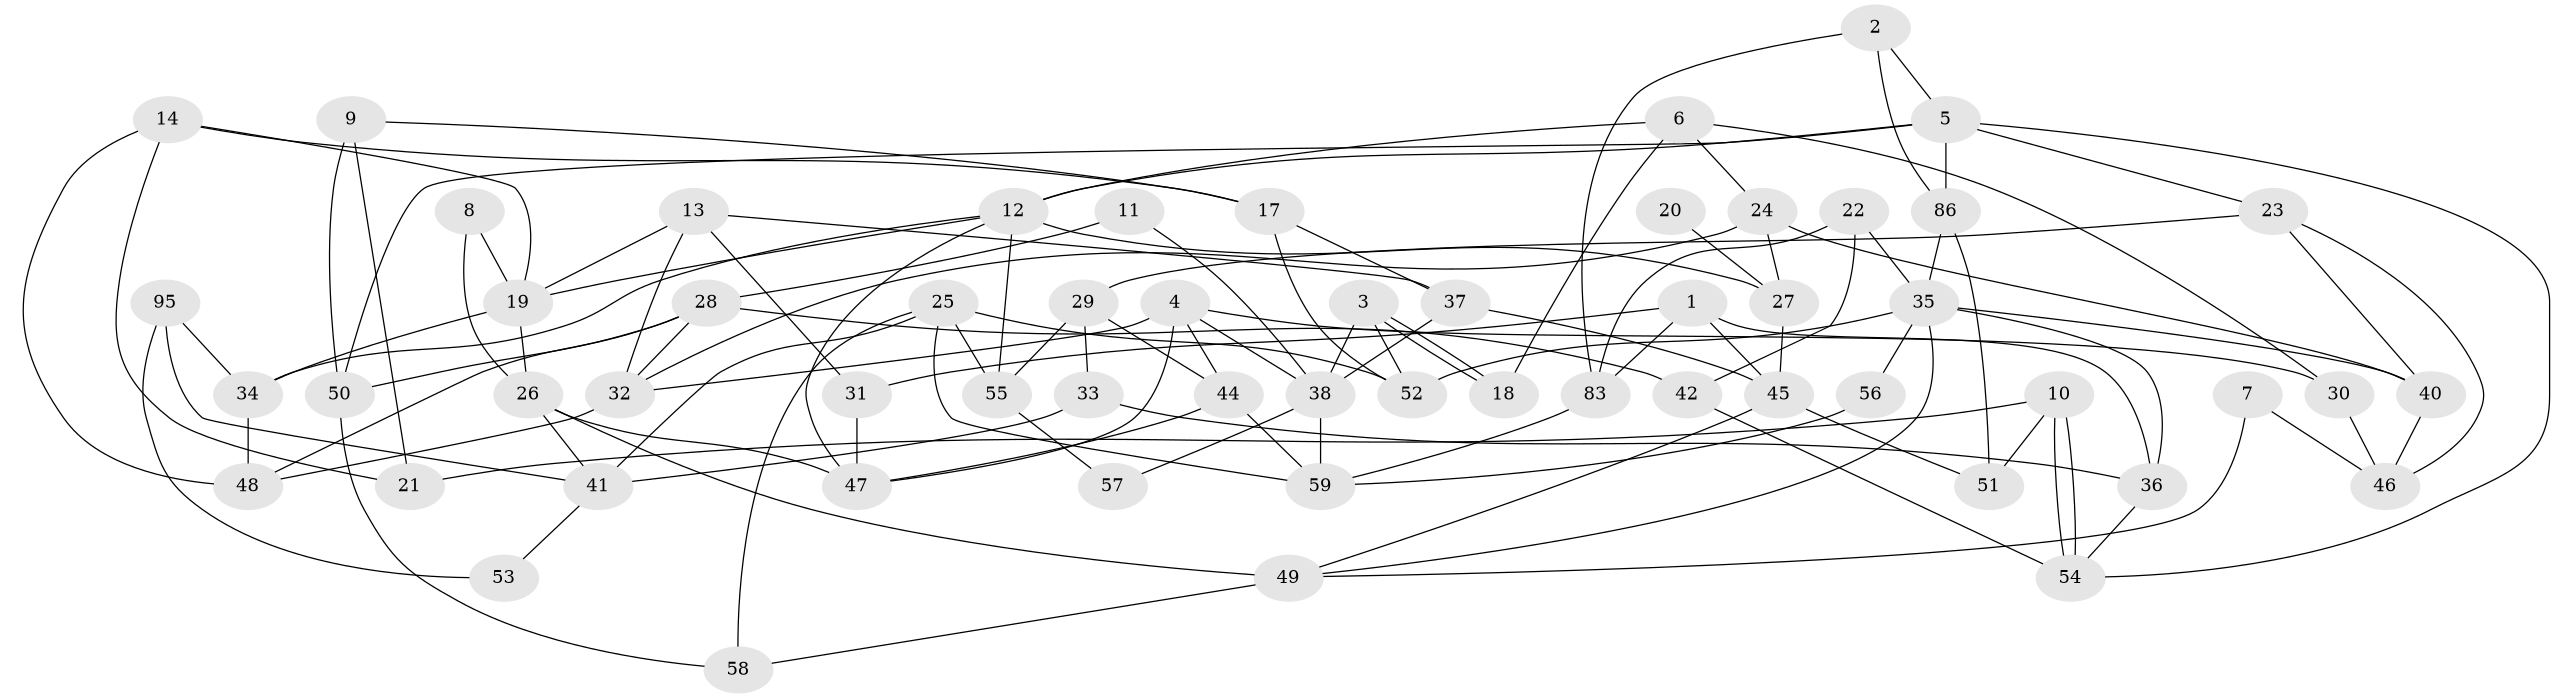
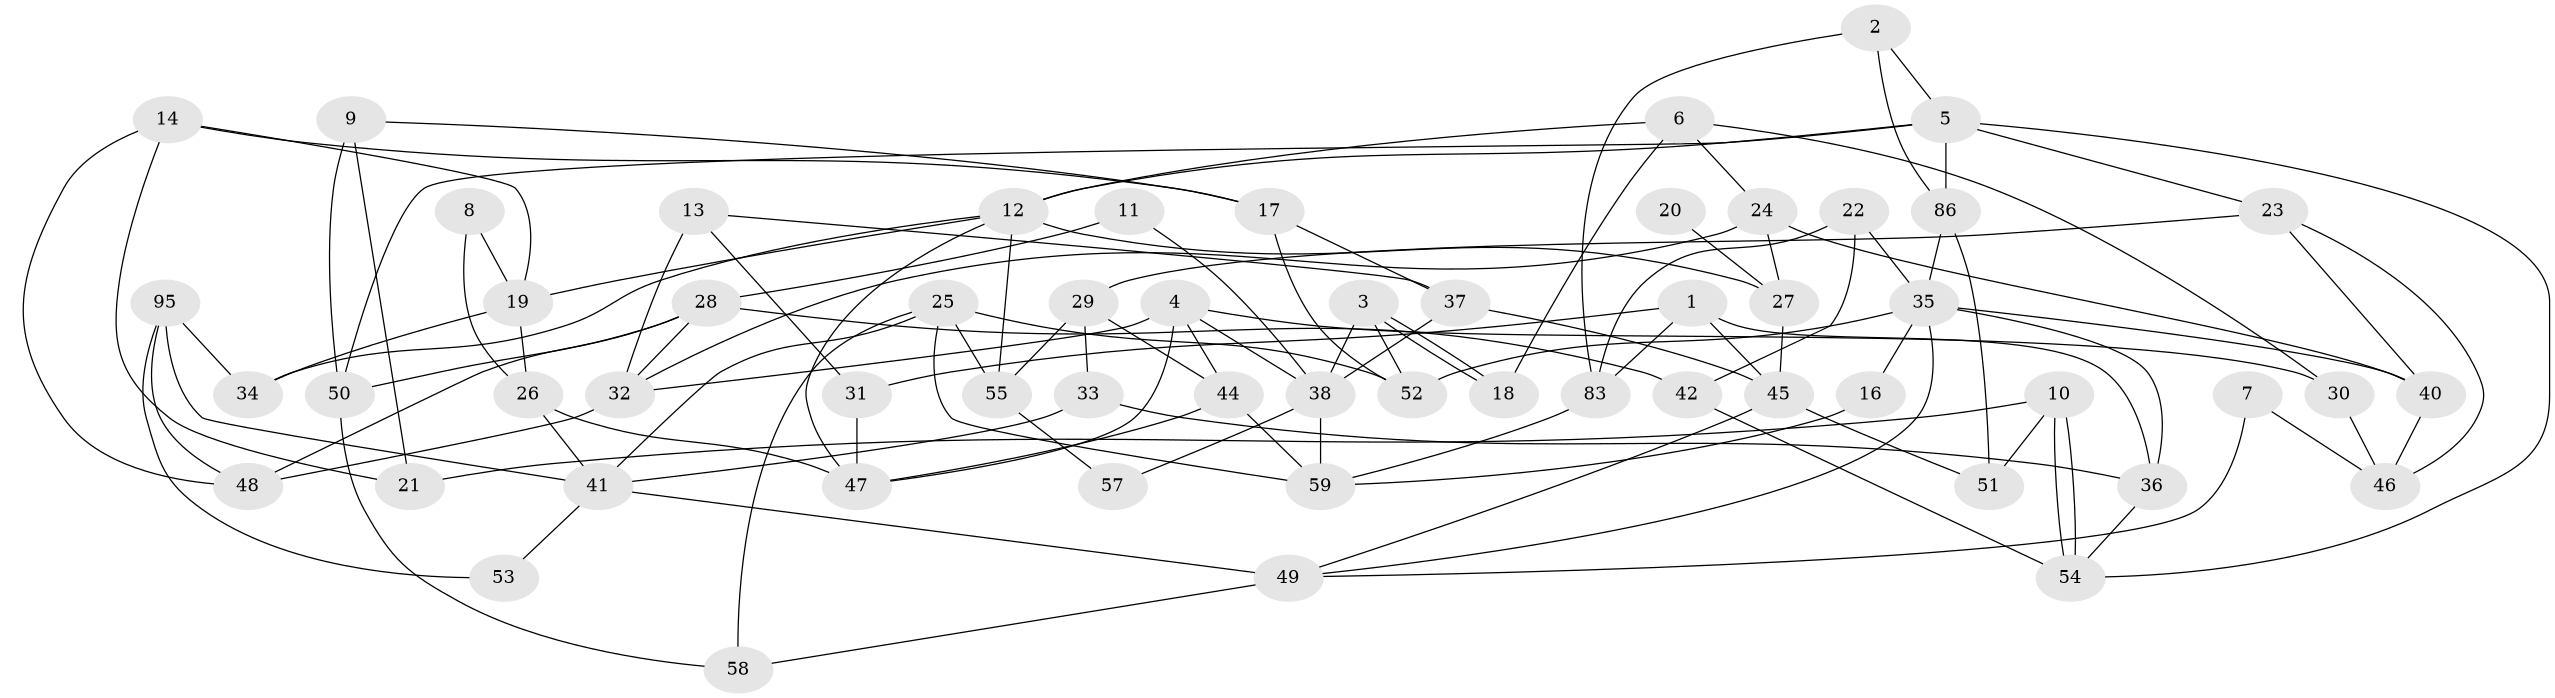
edge "13" -- "19": removed
node "56": label "56" -> "16"
edge "34" -- "48": now "95" -- "48"
edge "26" -- "49": now "41" -- "49"
